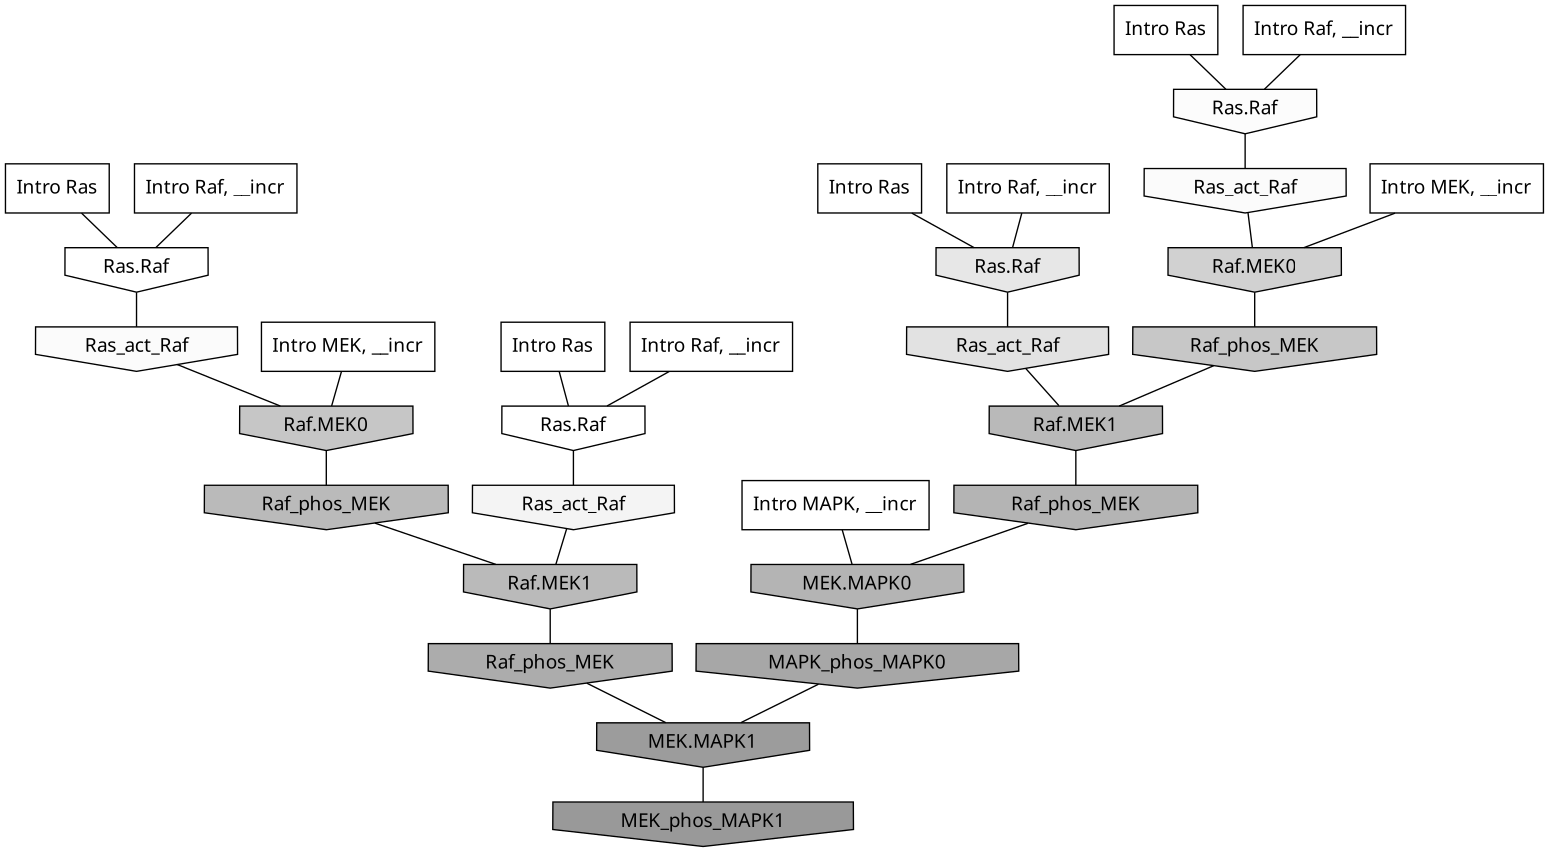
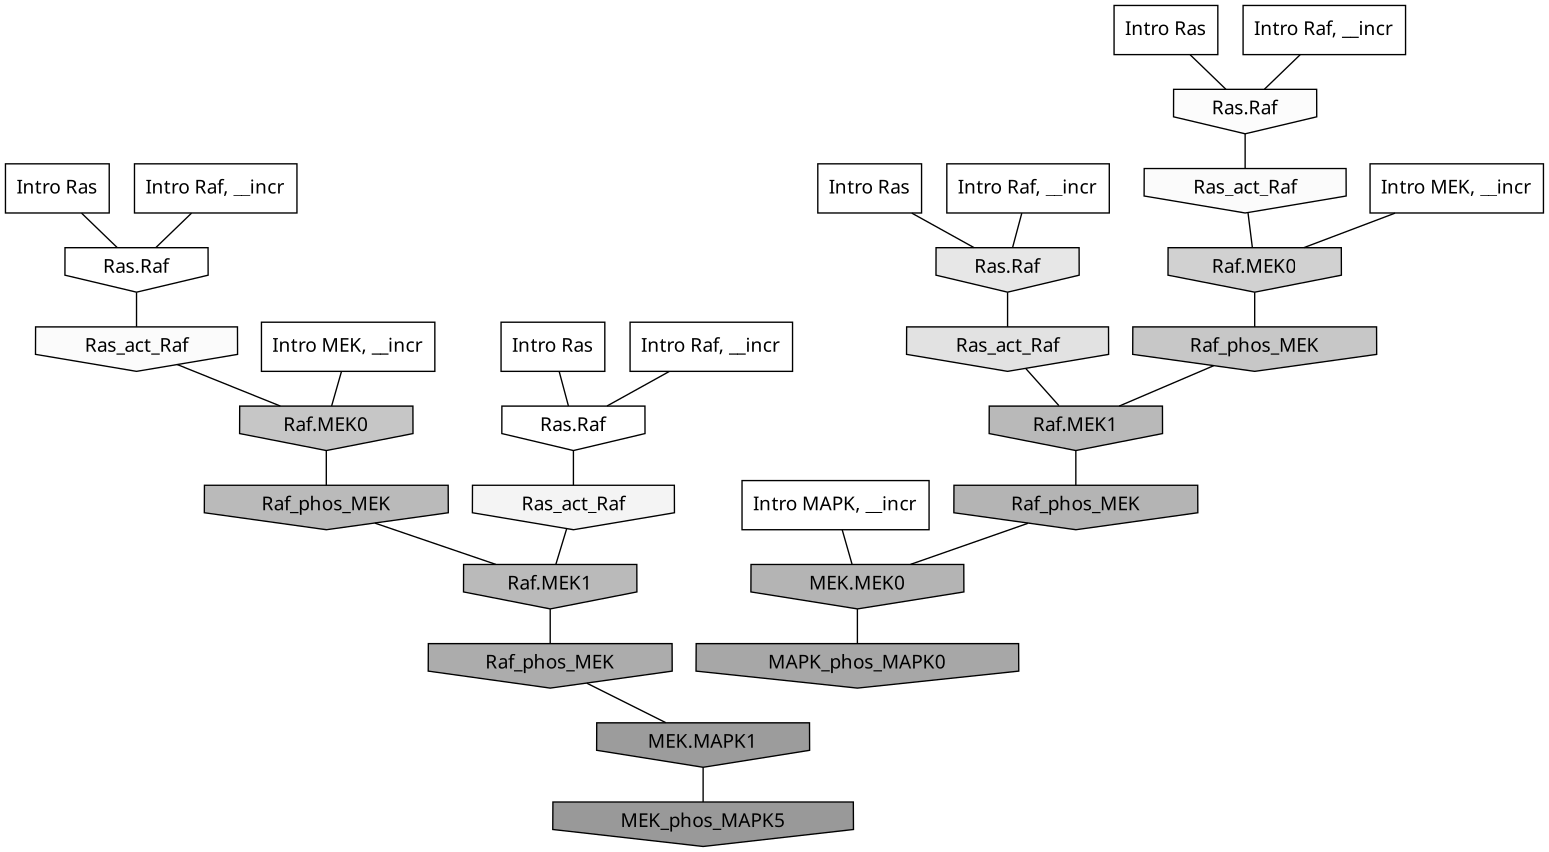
node "MEK.MAPK0": label "MEK.MAPK0" -> "MEK.MEK0"
edge "MAPK_phos_MAPK0" -- "MEK.MAPK1": removed
node "MEK_phos_MAPK1": label "MEK_phos_MAPK1" -> "MEK_phos_MAPK5"
